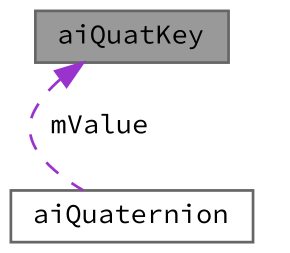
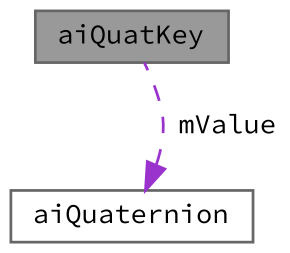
edge "aiQuaternion" -> "aiQuatKey": reversed
